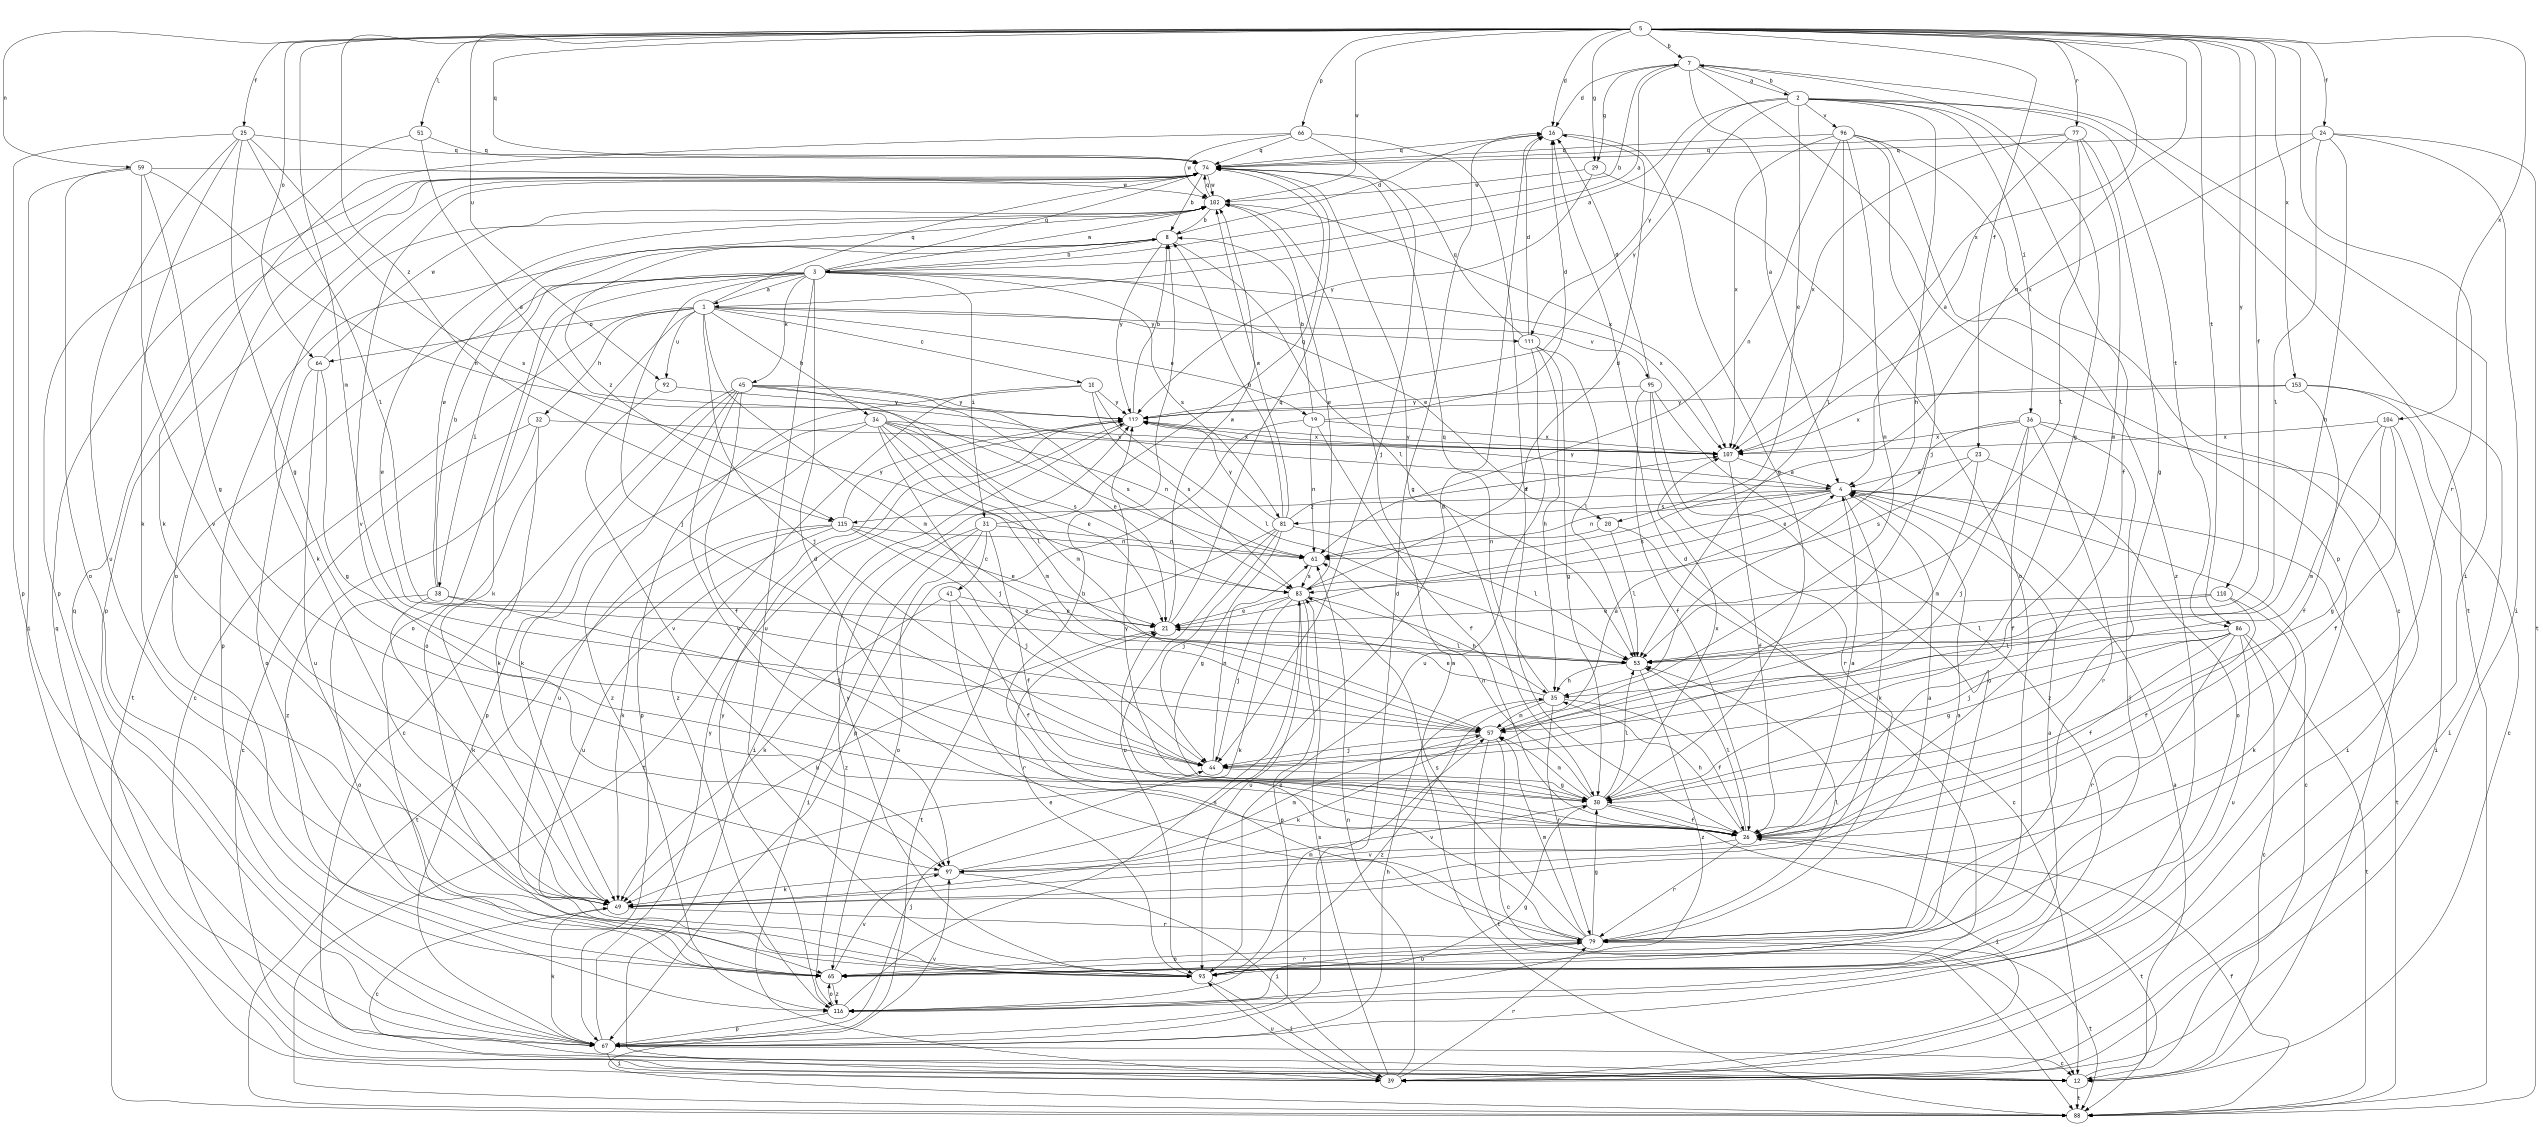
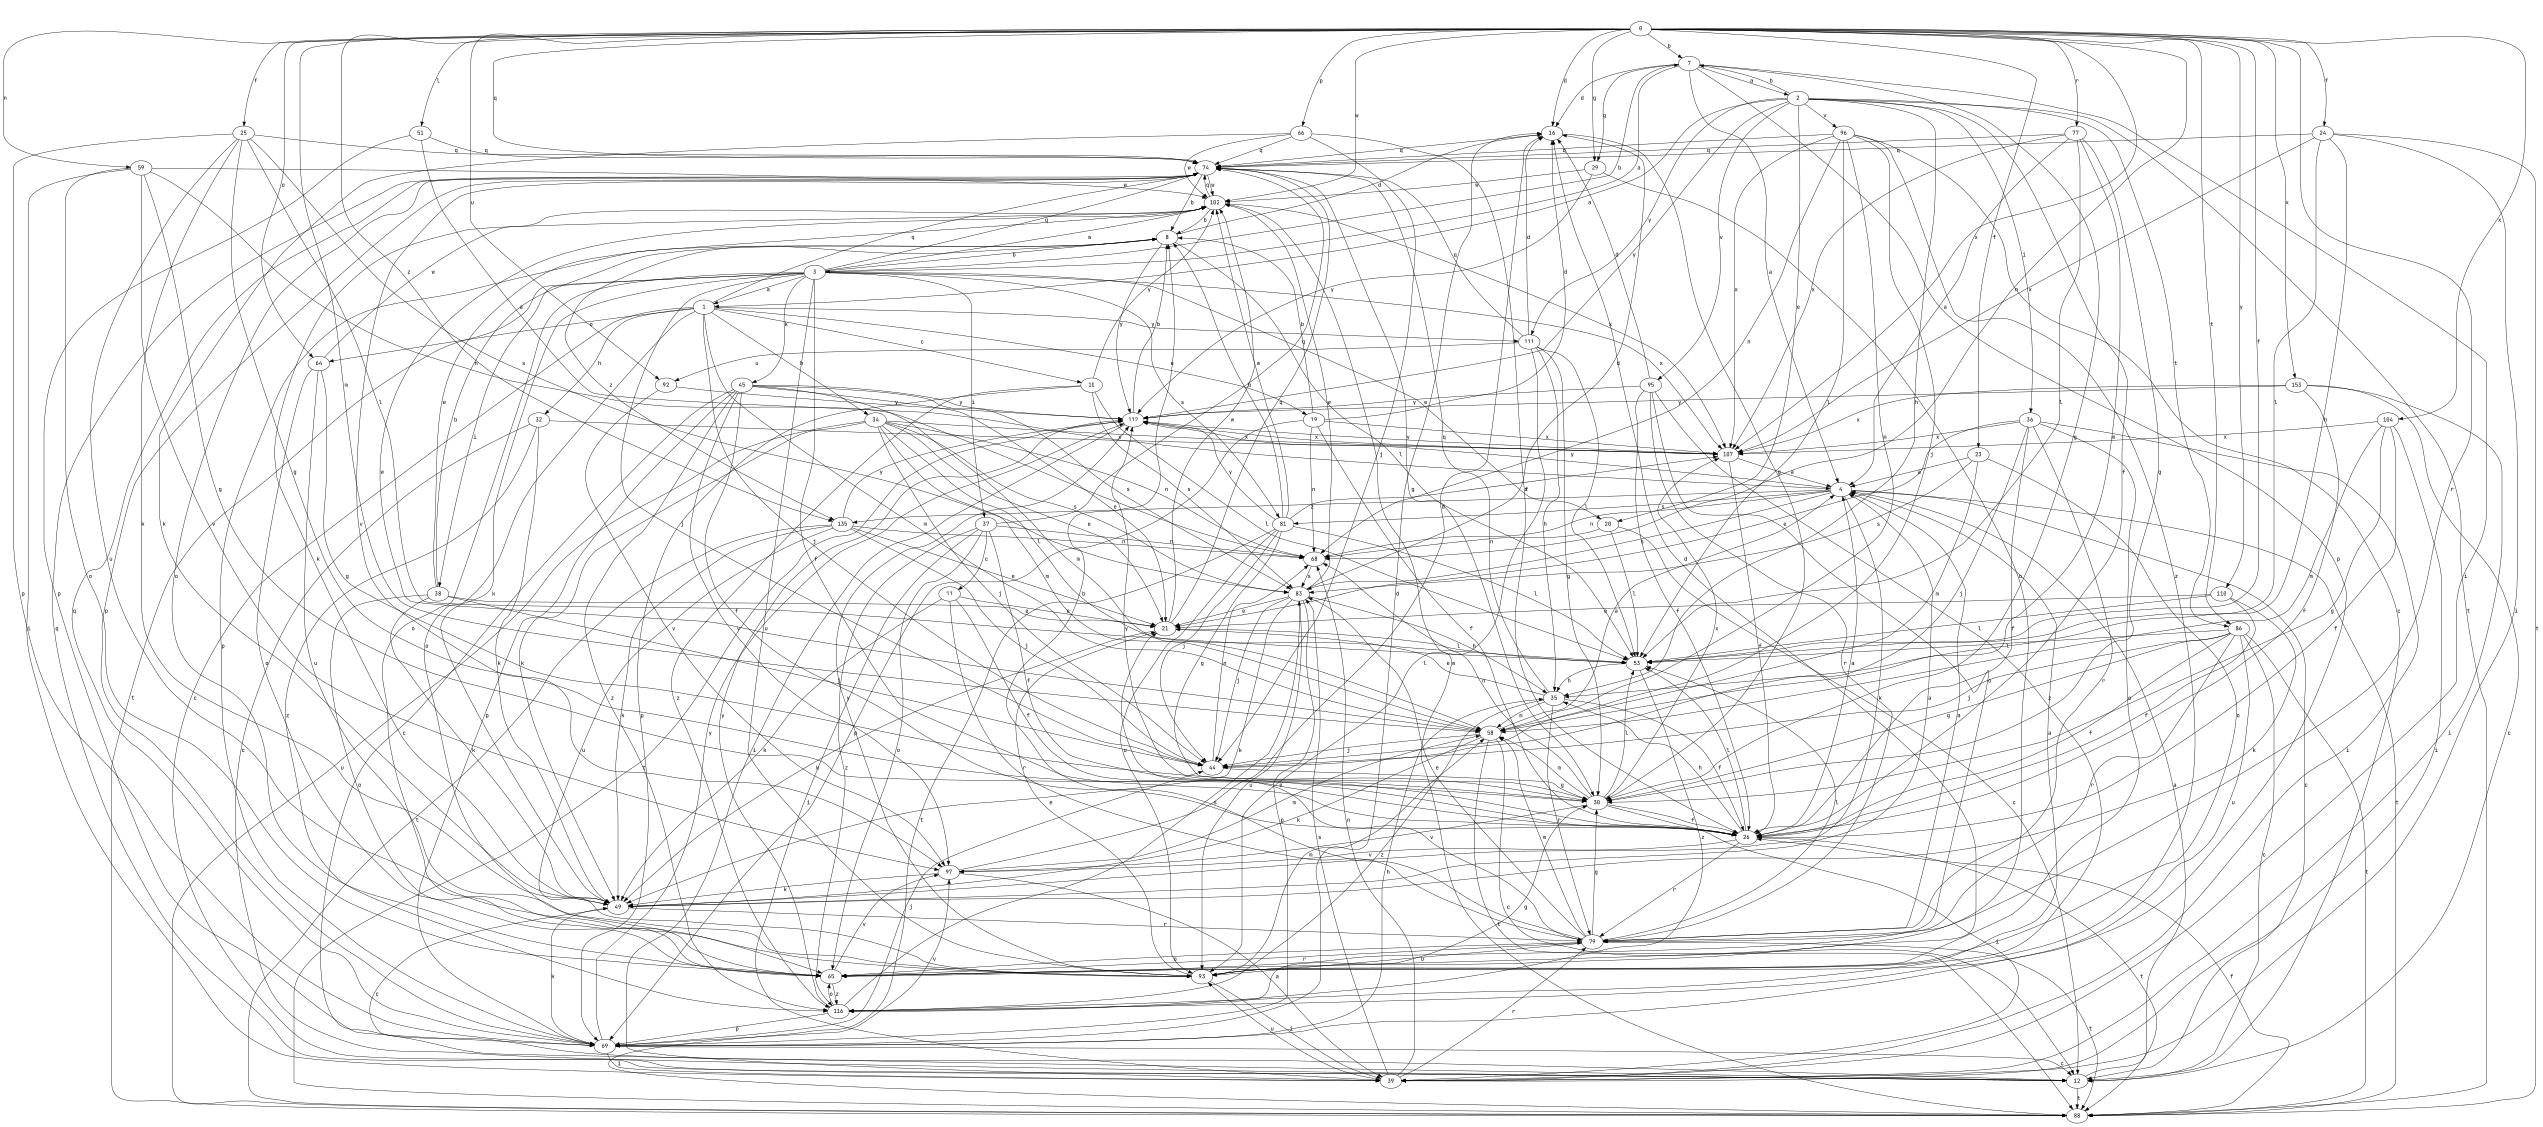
node "5": label "5" -> "0"
edge "8" -> "3": reversed
edge "1" -> "95": now "2" -> "95"
edge "1" -> "92": now "111" -> "92"
edge "10" -> "112": now "10" -> "102"
node "115": label "115" -> "135"
node "31": label "31" -> "37"
edge "3" -> "26": label "d" -> "f"
node "61": label "61" -> "68"
node "41": label "41" -> "11"
edge "111" -> "93": label "u" -> "l"
edge "36" -> "65": label "j" -> "o"
node "57": label "57" -> "58"
edge "79" -> "83": label "s" -> "e"
edge "34" -> "93": now "34" -> "88"
edge "97" -> "39": label "i" -> "a"
node "67": label "67" -> "69"
